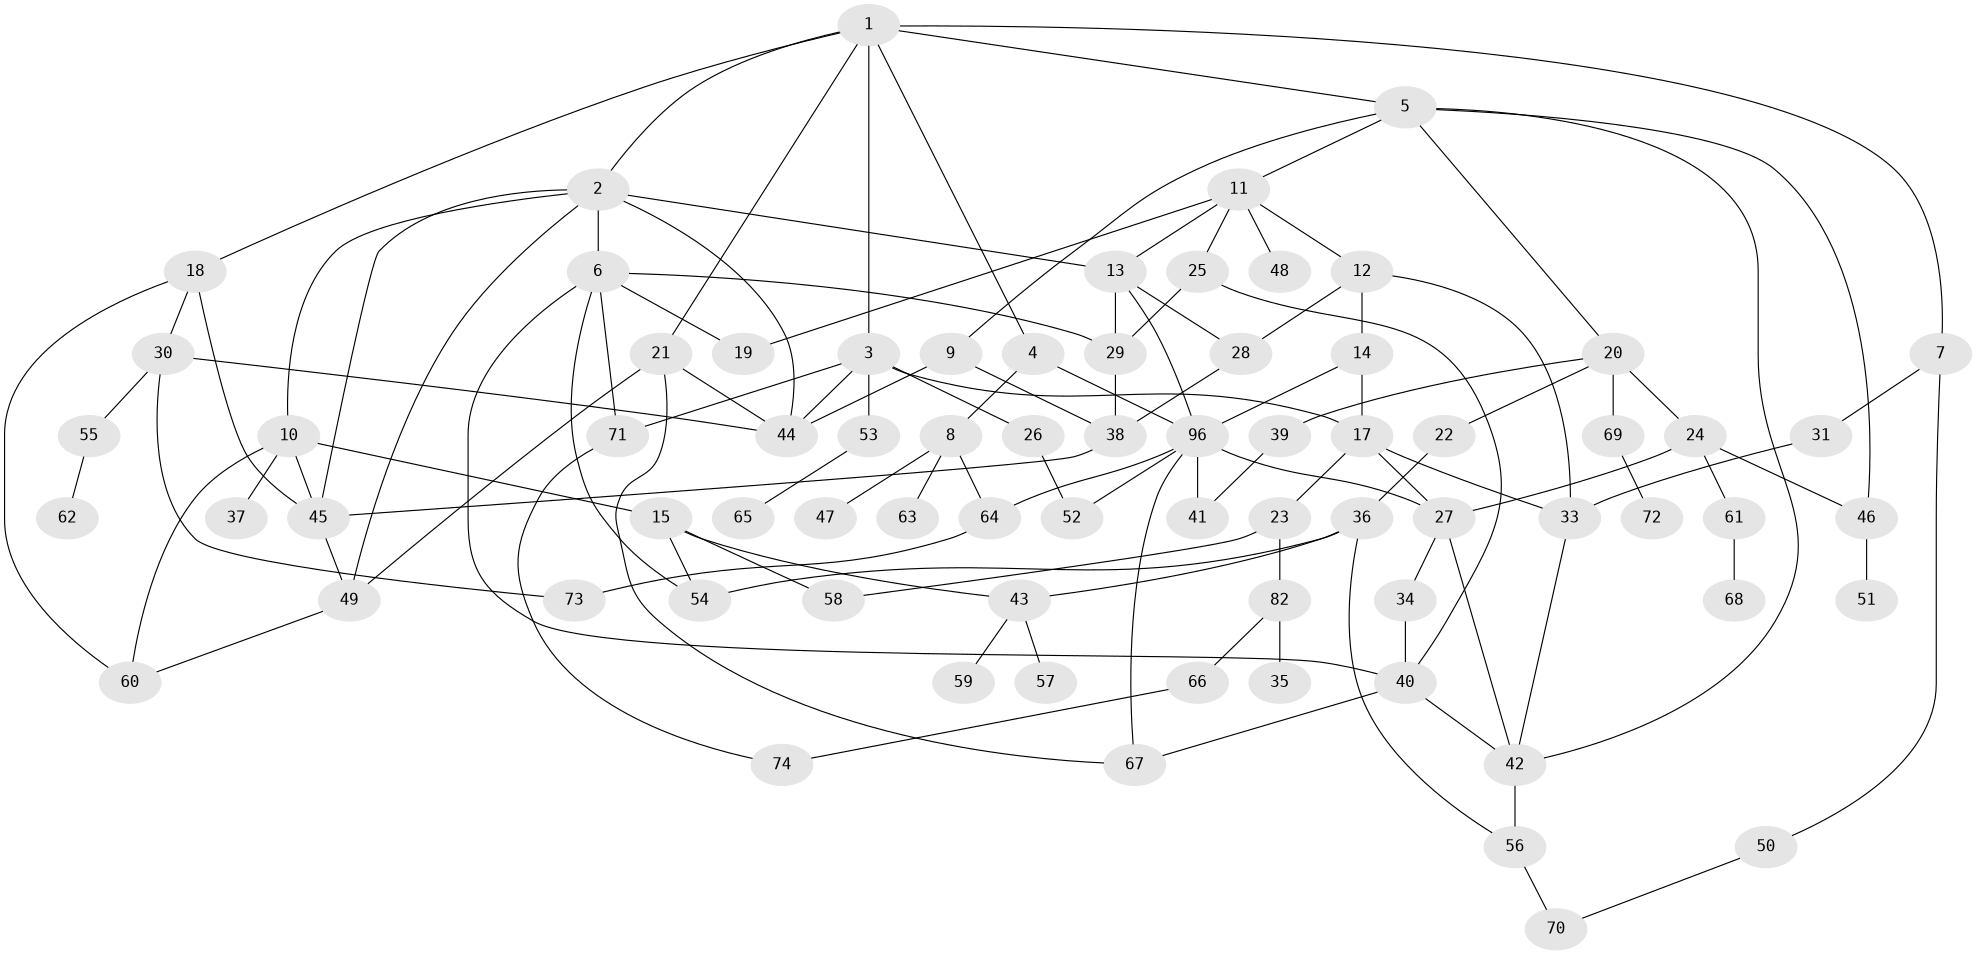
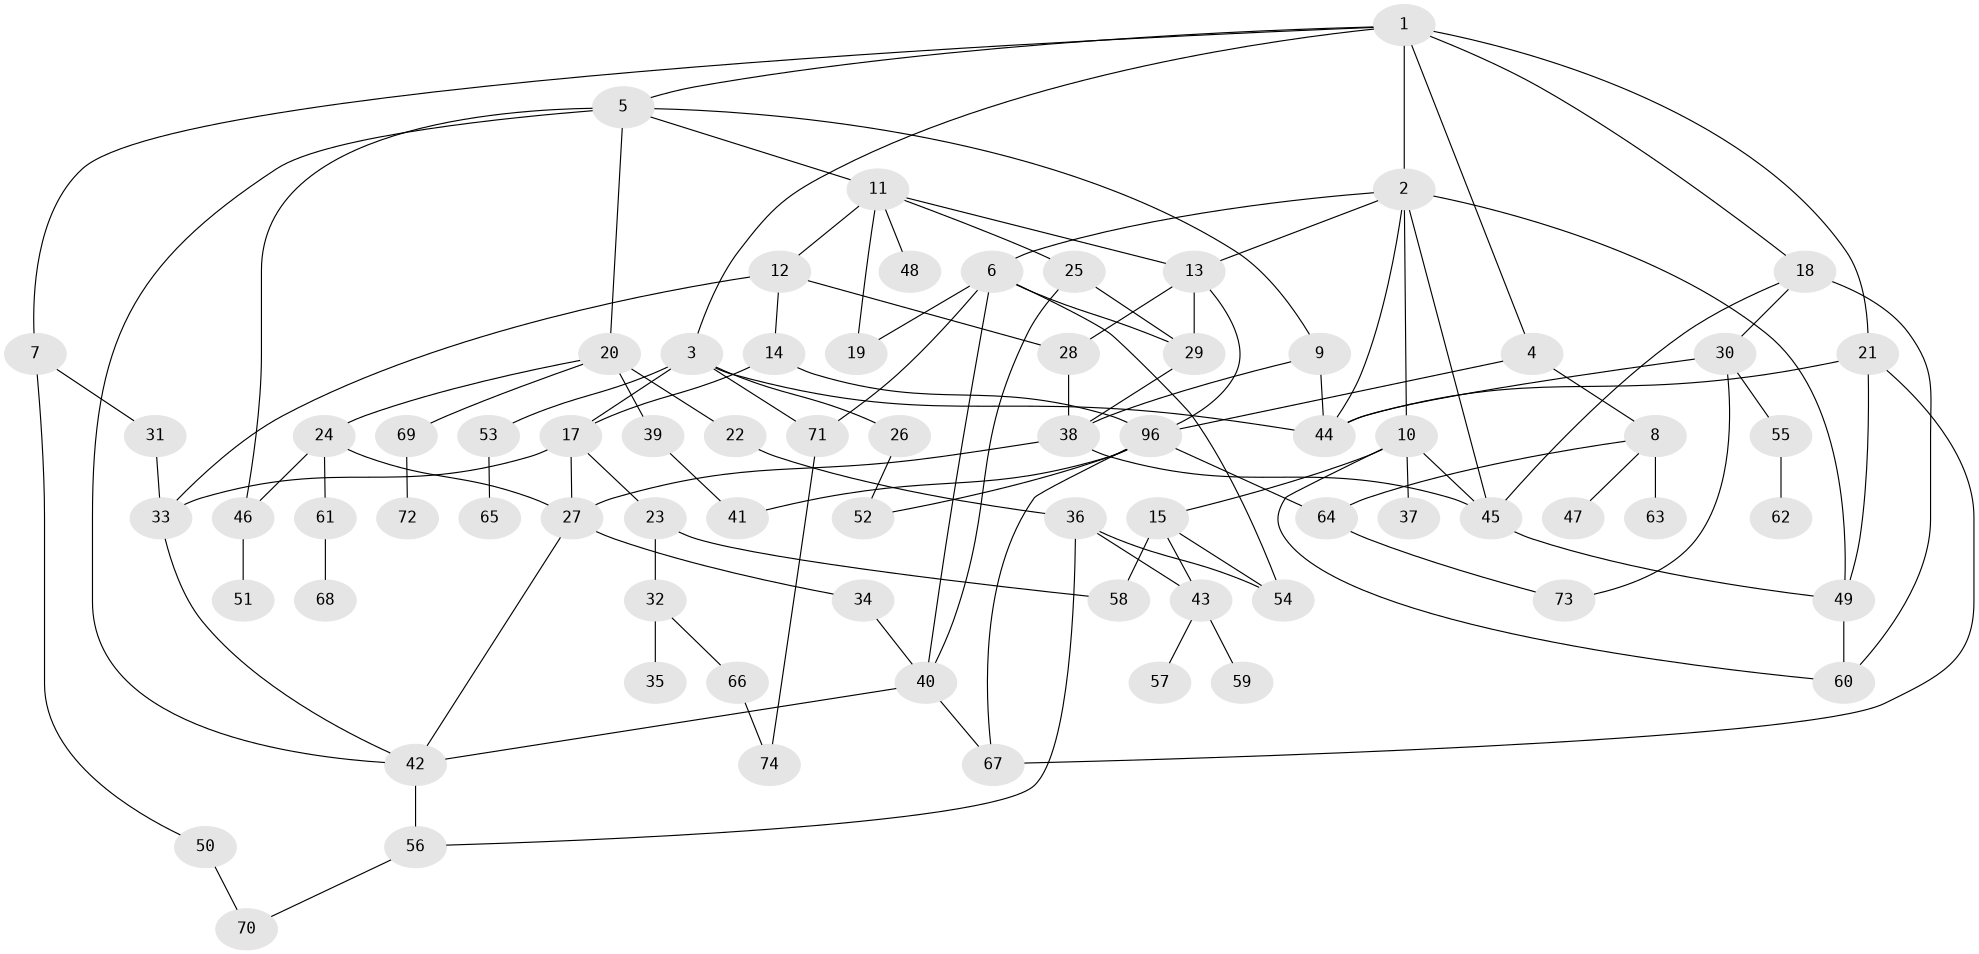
edge "96" -- "27": now "38" -- "27"
node "82": label "82" -> "32"
